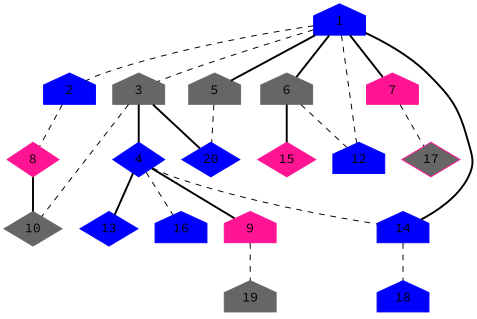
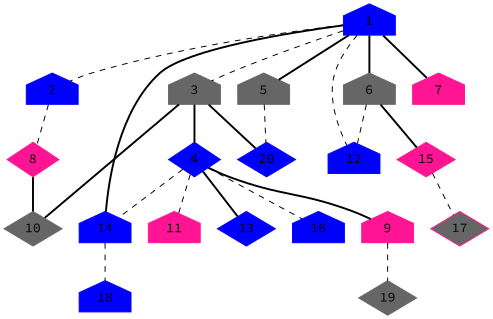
edge "7" -- "17": now "15" -- "17"
edge "3" -- "10": style dashed -> bold
node "11": added
node "19": shape house -> diamond
